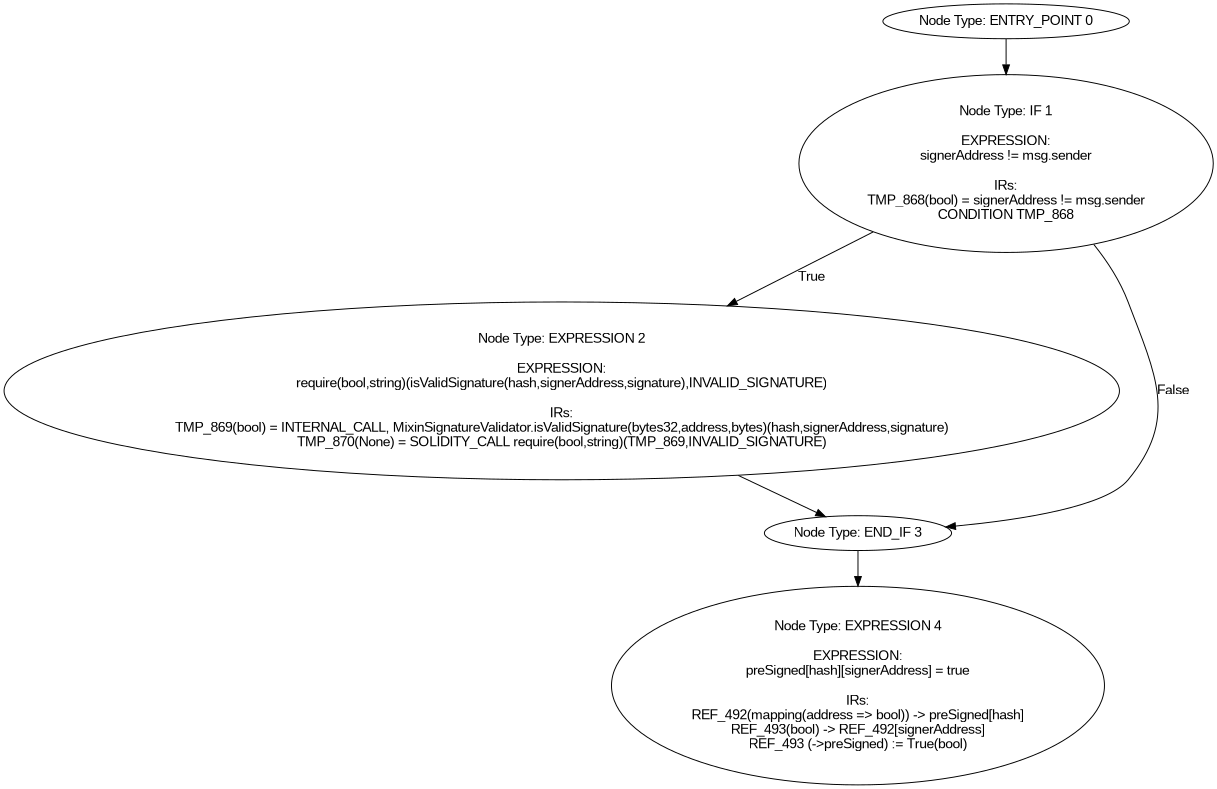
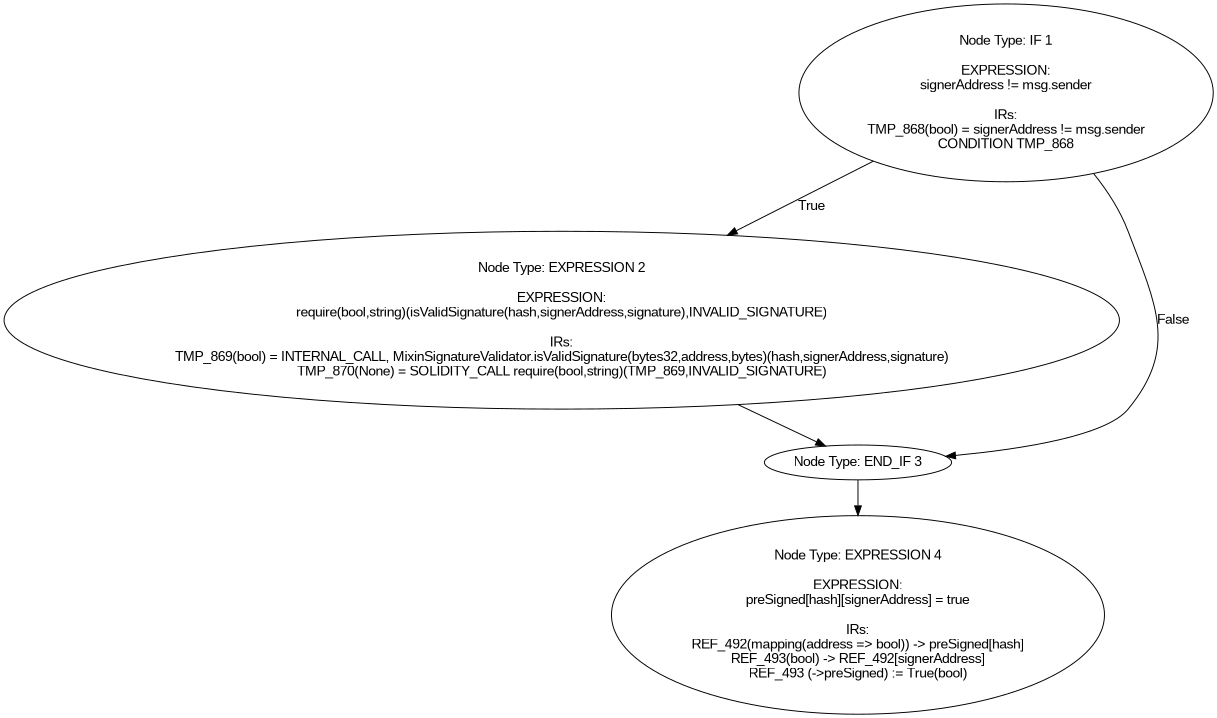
node "Node Type: ENTRY_POINT 0": removed
